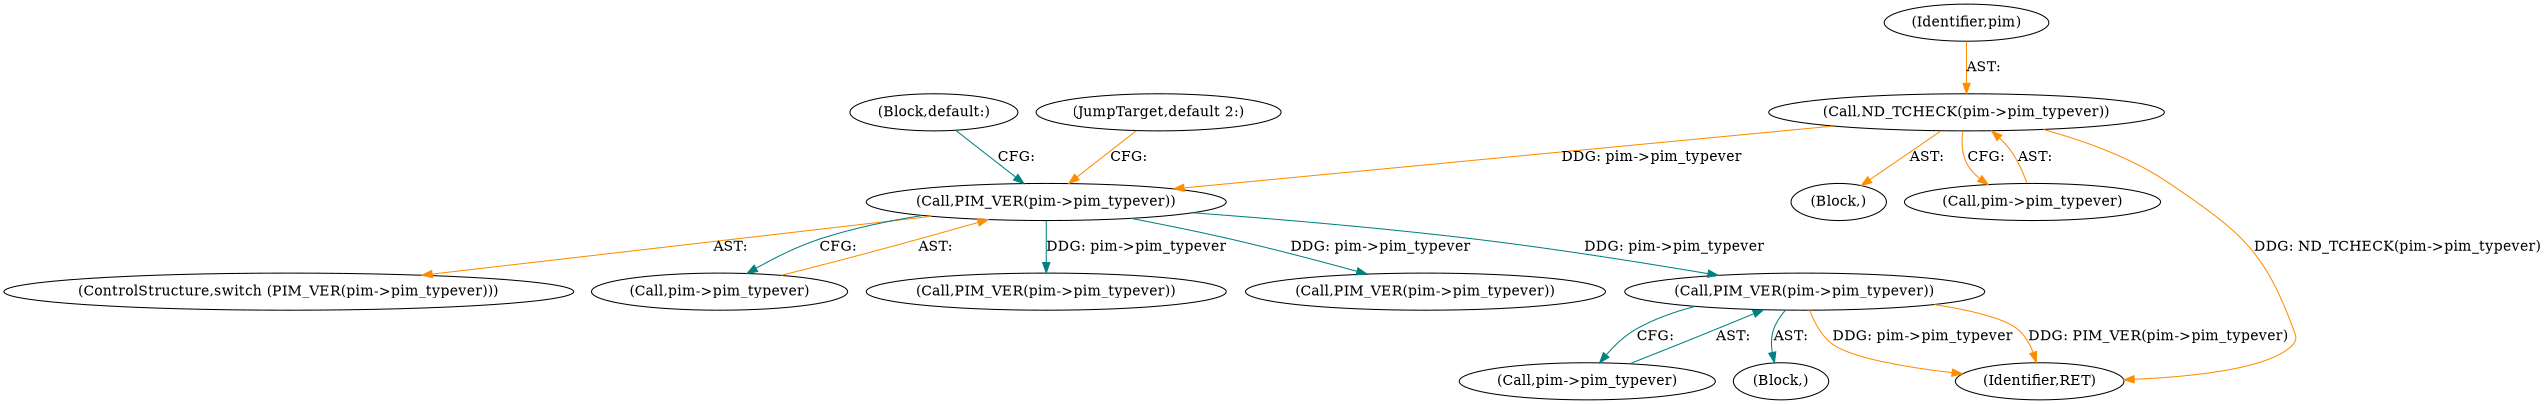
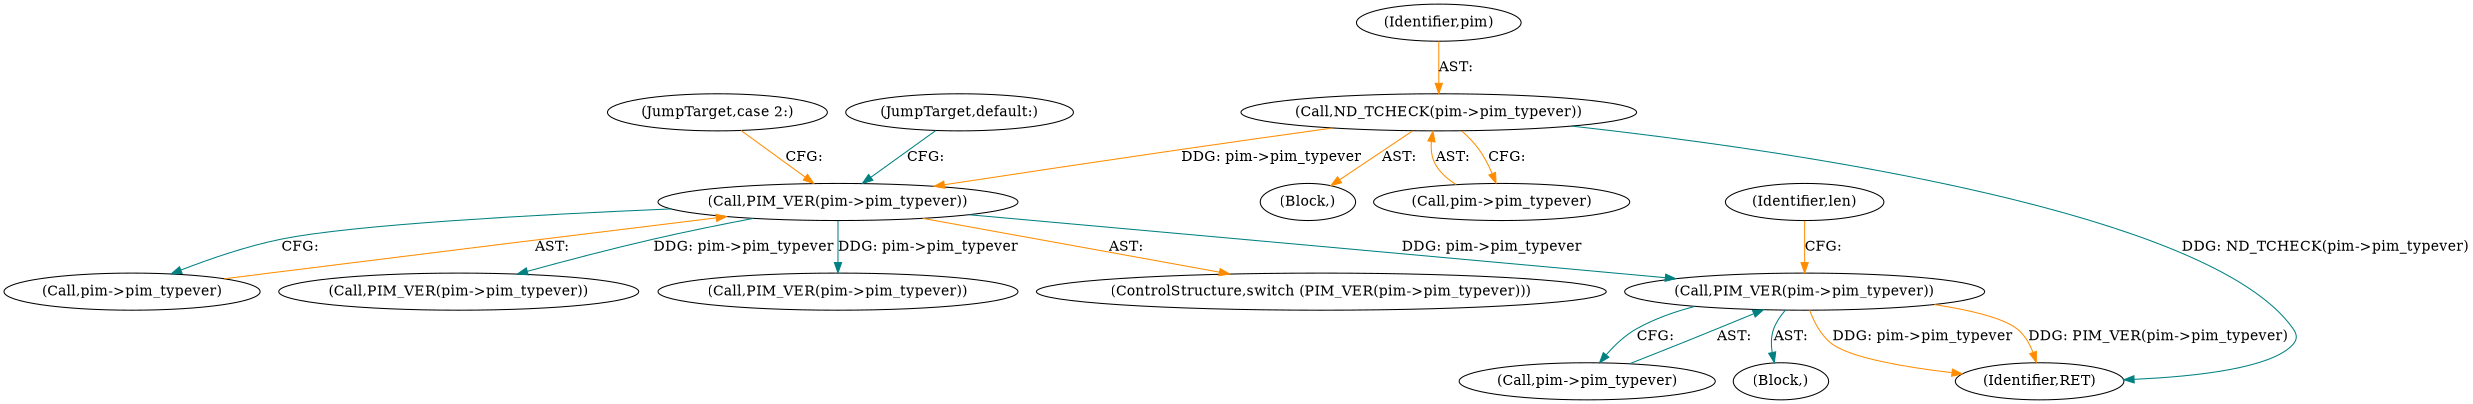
node "(Block,default:)": label "(Block,default:)" -> "(JumpTarget,default:)"
node "(JumpTarget,default 2:)": label "(JumpTarget,default 2:)" -> "(JumpTarget,case 2:)"
node "(Identifier,len)": added
edge "(Call,ND_TCHECK(pim->pim_typever))" -> "(Identifier,RET)": color darkorange -> teal
